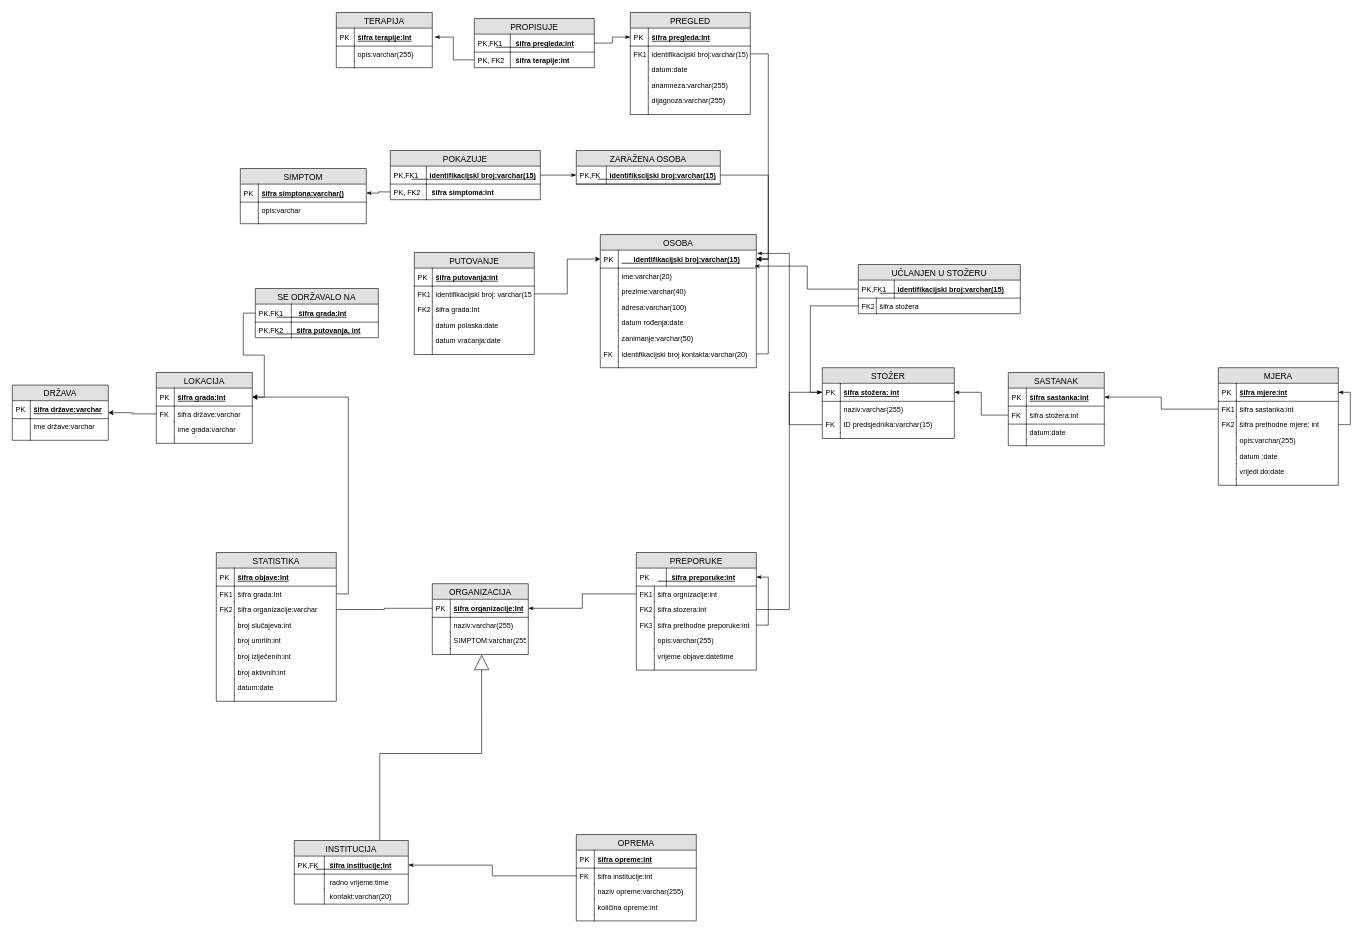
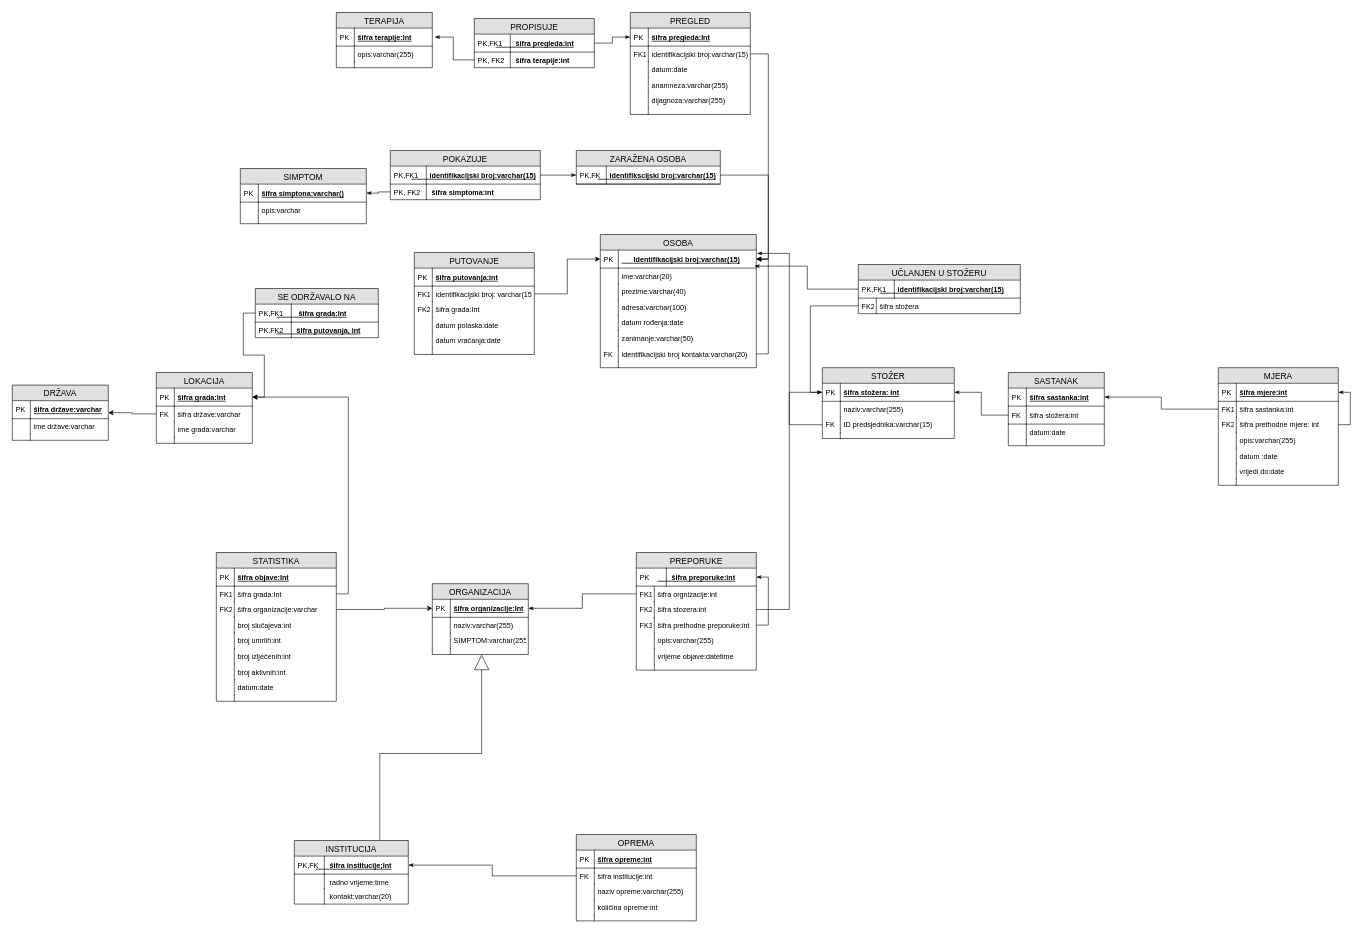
edge "šifra organizacije:Int" -- "šifra organizacije:varchar": arrowhead none -> classic
